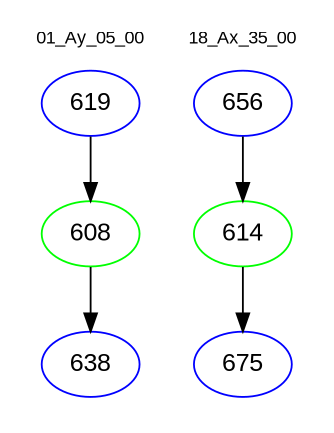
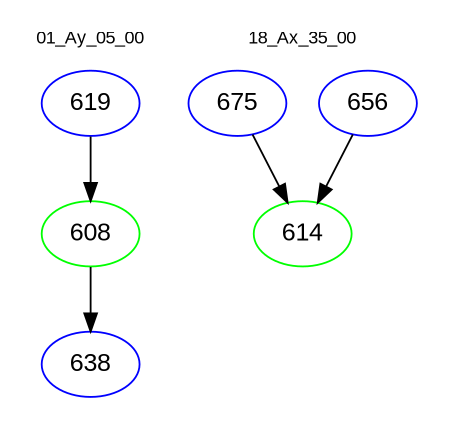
edge "614" -> "675": reversed
